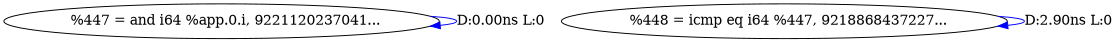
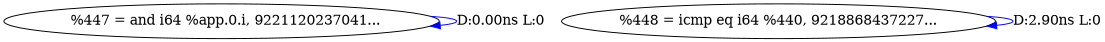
node "%448 = icmp eq i64 %447, 9218868437227...": label "%448 = icmp eq i64 %447, 9218868437227..." -> "%448 = icmp eq i64 %440, 9218868437227..."
